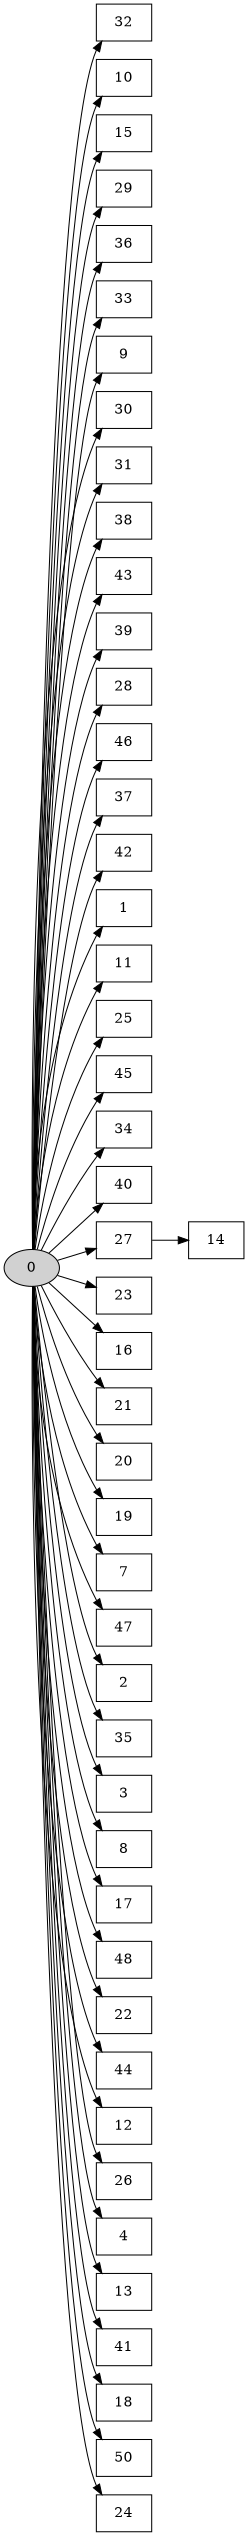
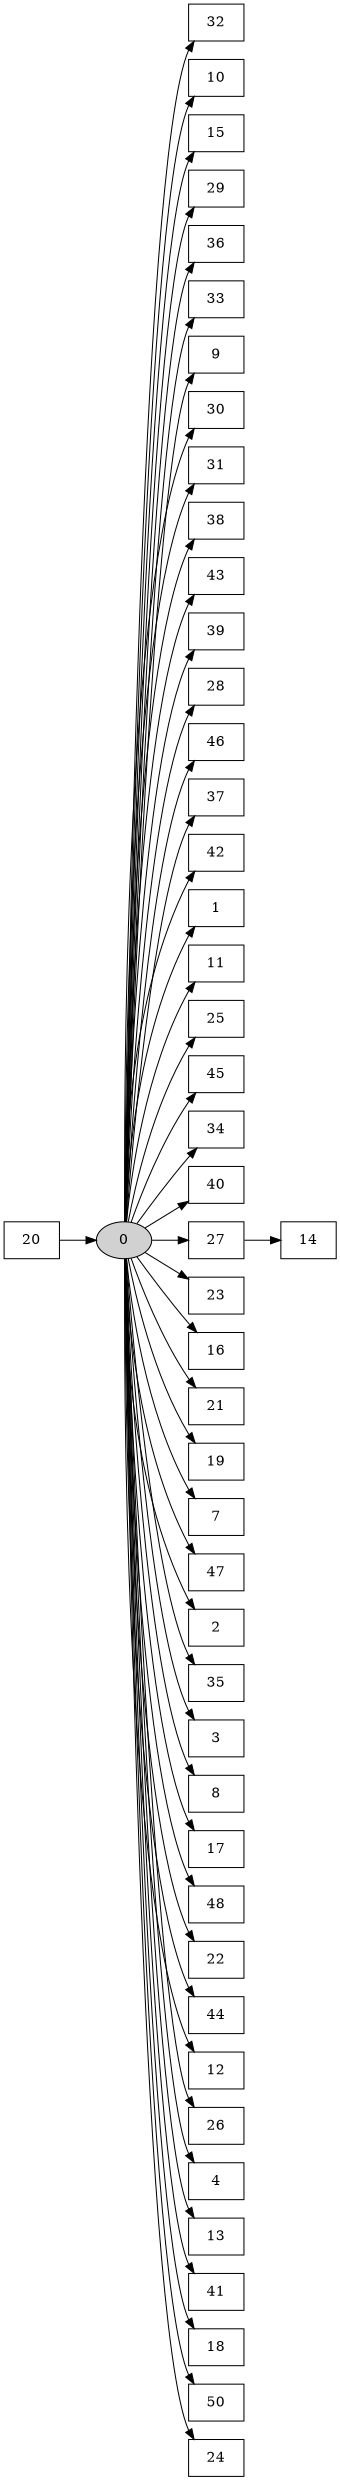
edge "0" -> "20": reversed
